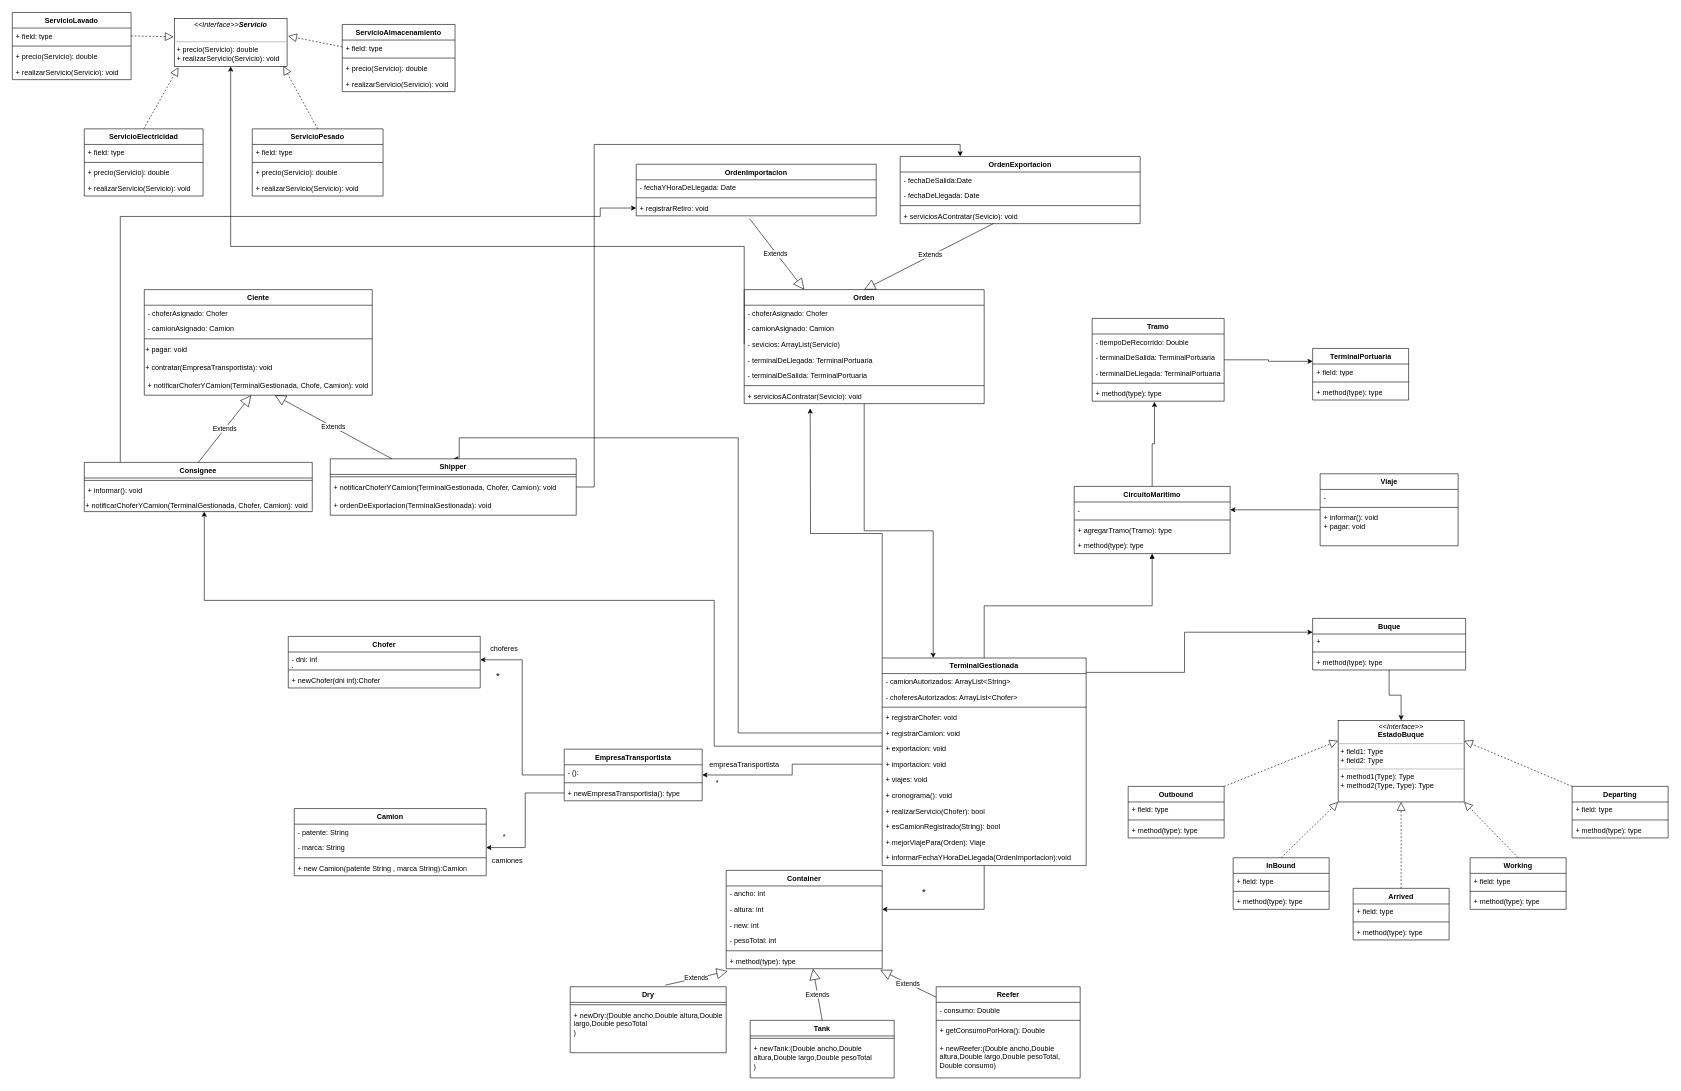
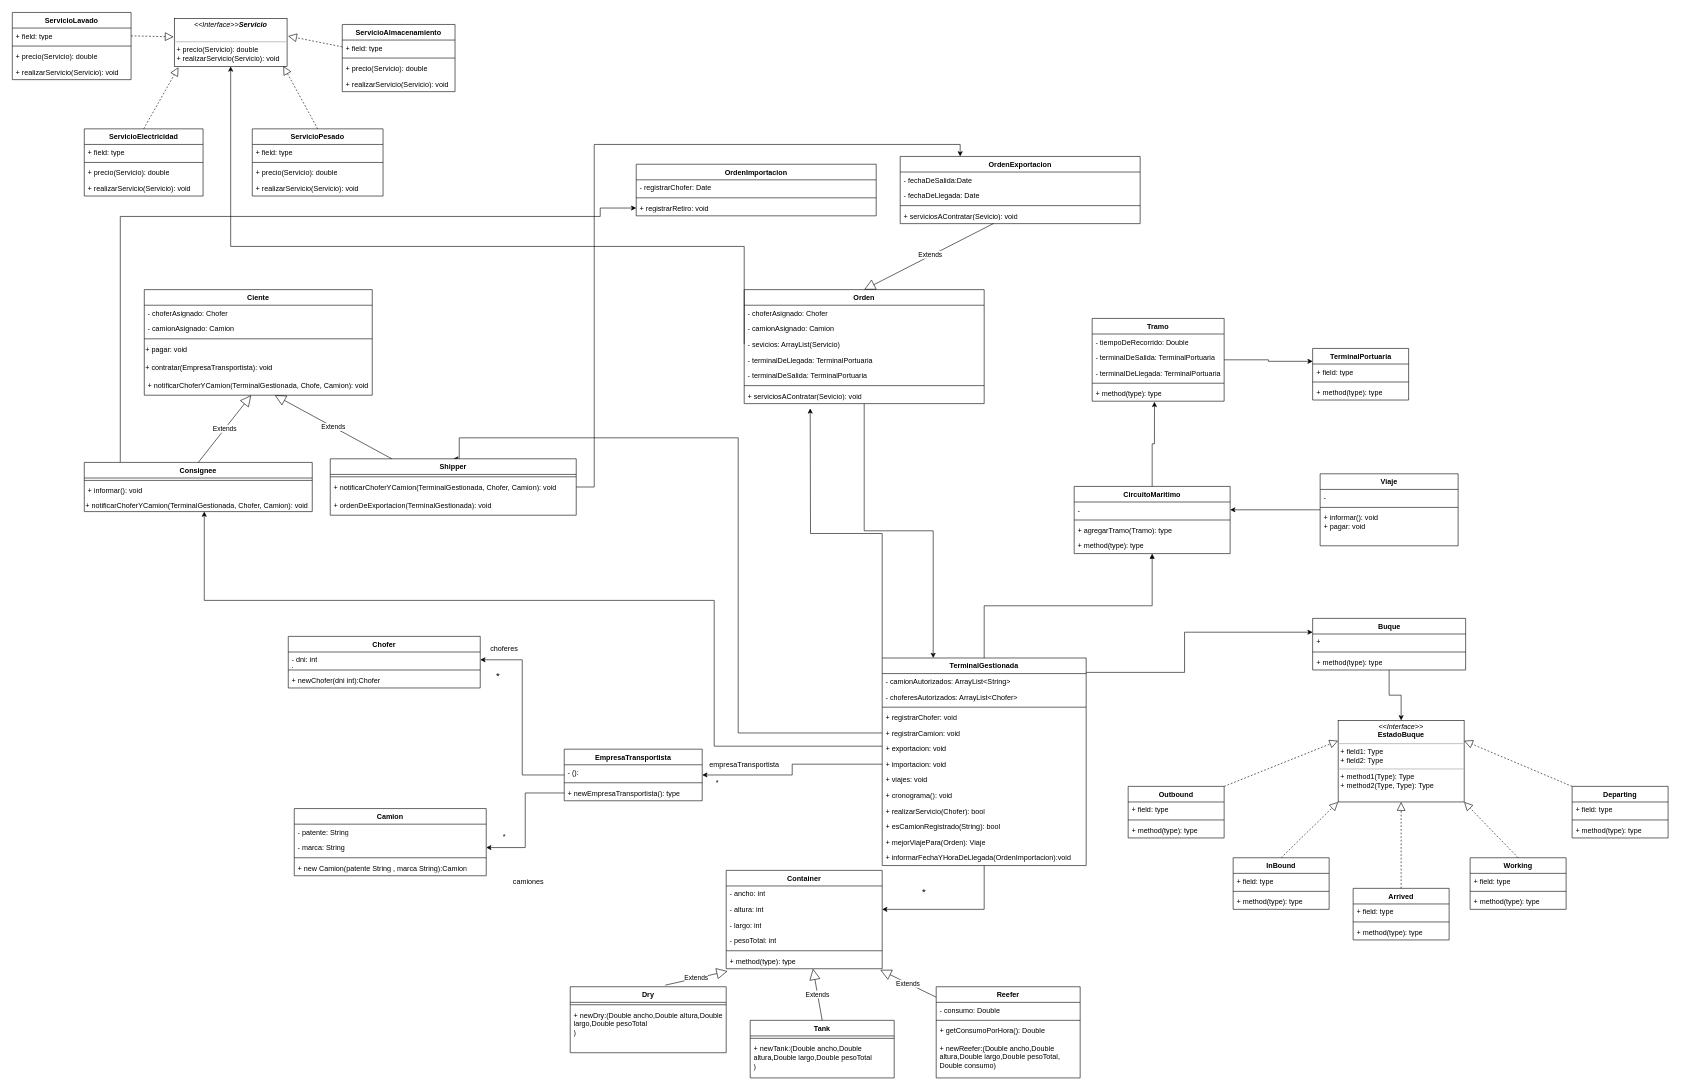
node "- fechaYHoraDeLlegada: Date": label "- fechaYHoraDeLlegada: Date" -> "- registrarChofer: Date"
edge "+ registrarRetiro: void" -> "Orden": removed, label "Extends"
node "camiones": moved (507, 861) -> (528, 882)
node "- new: int": label "- new: int" -> "- largo: int"
